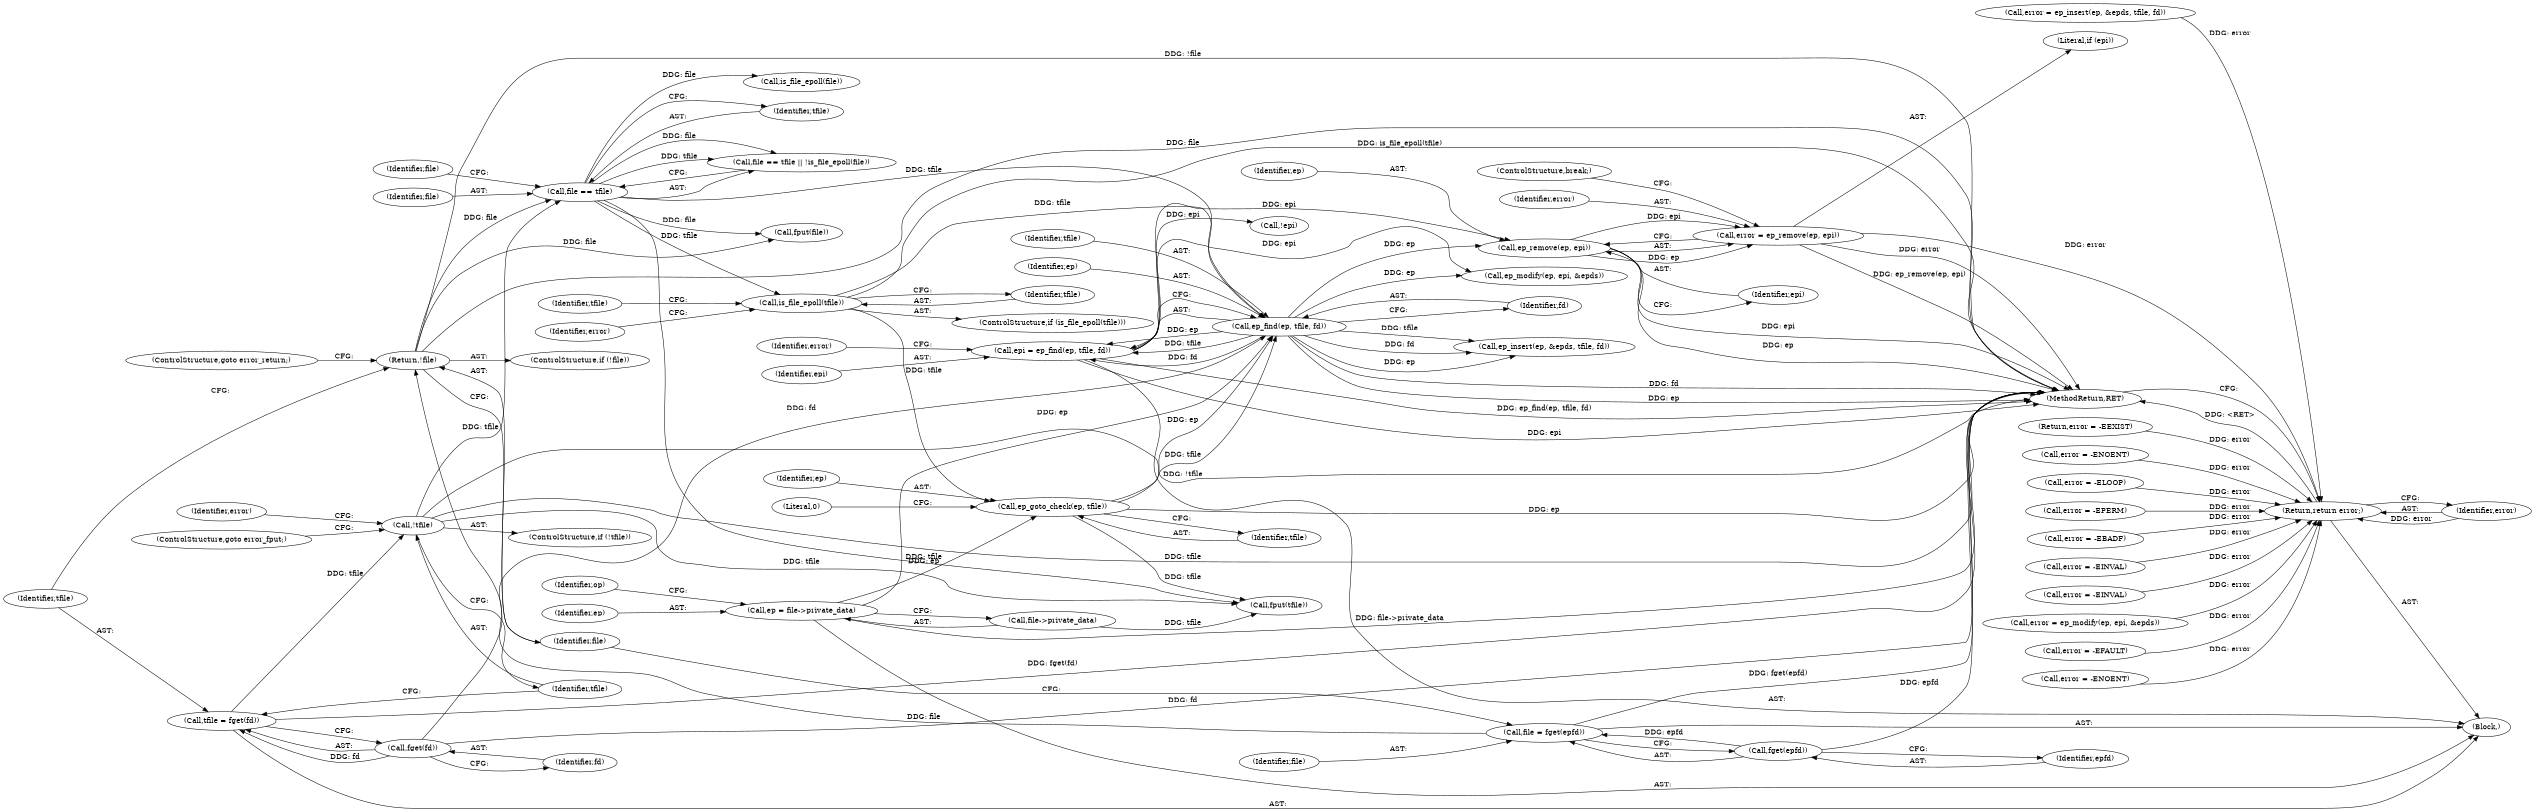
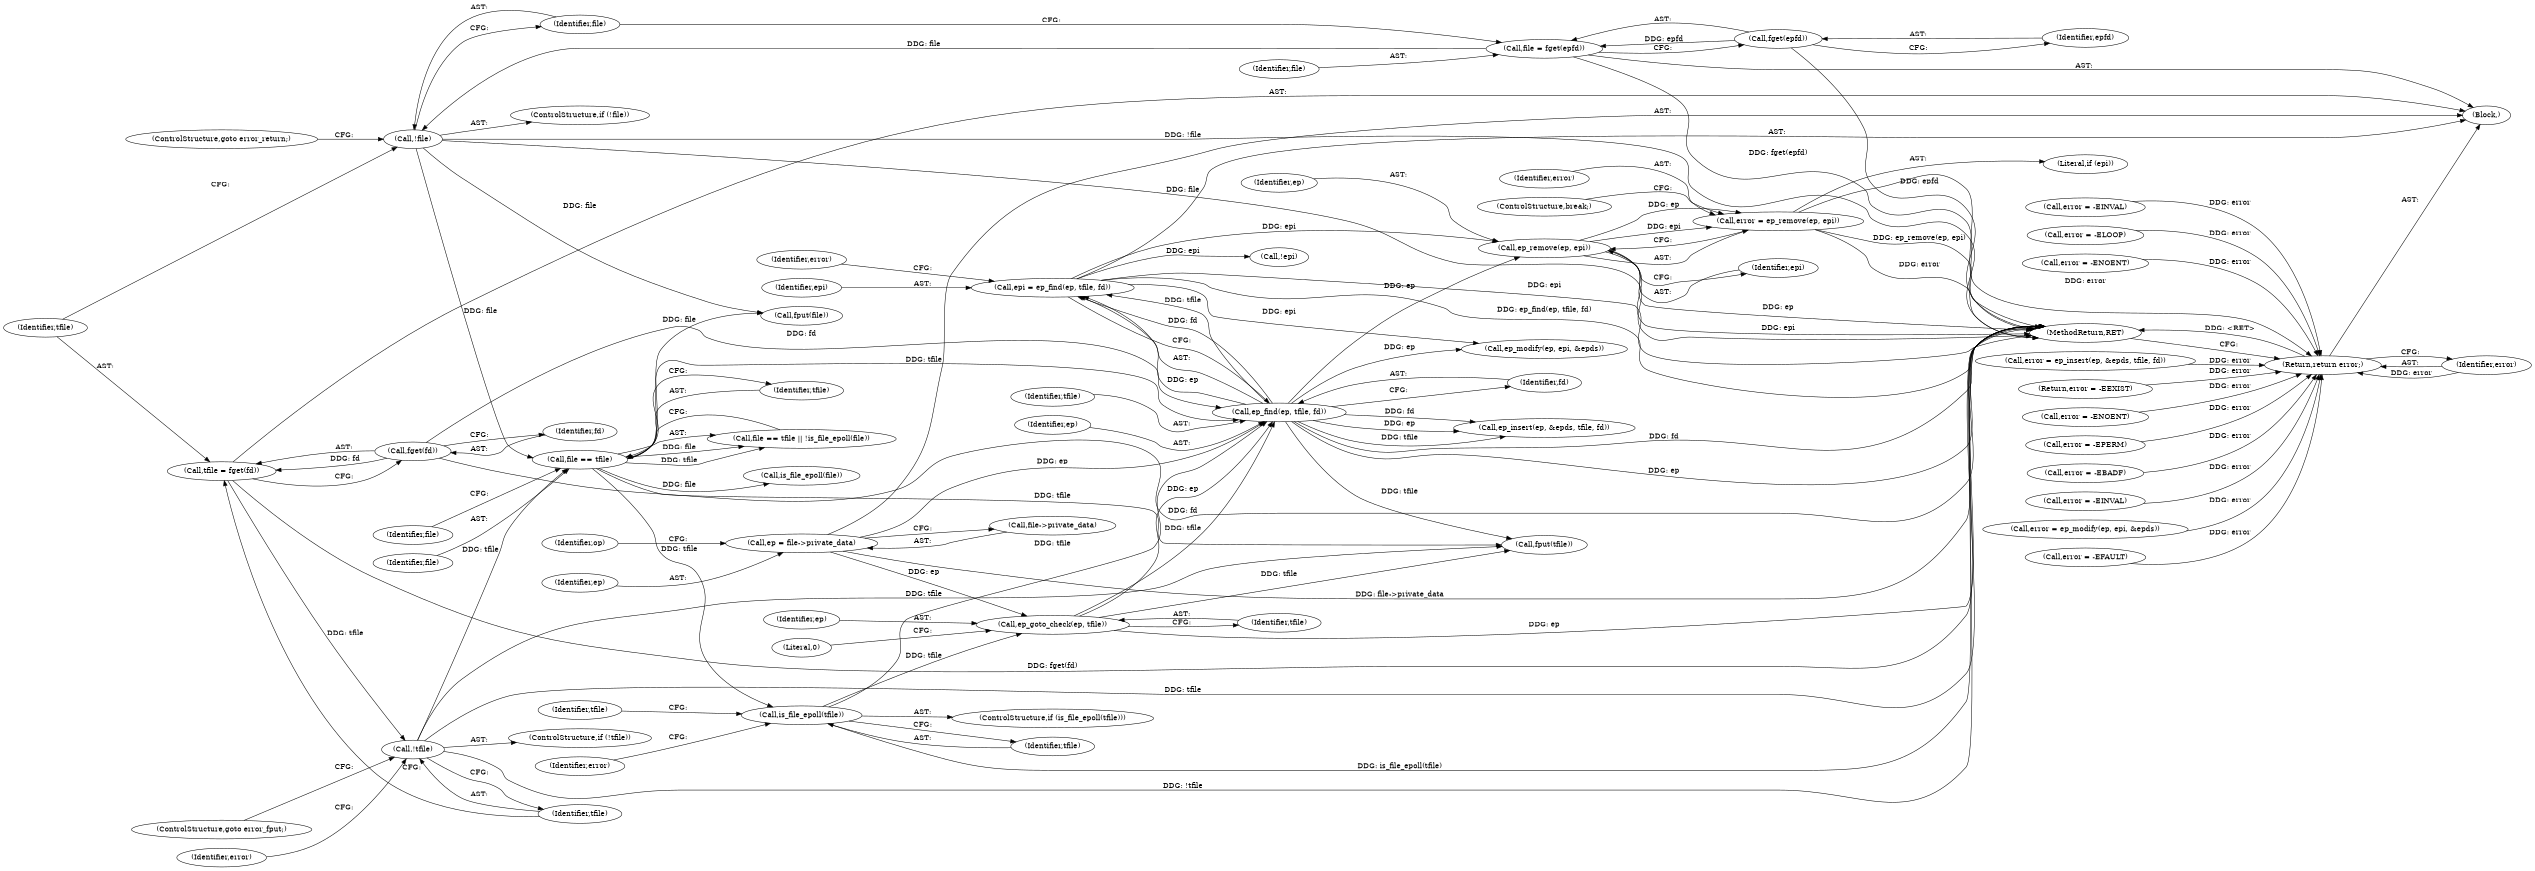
node "(Return,!file)": label "(Return,!file)" -> "(Call,!file)"
edge "(Call,file->private_data)" -> "(Call,fput(tfile))": now "(Call,ep_find(ep, tfile, fd))" -> "(Call,fput(tfile))"
